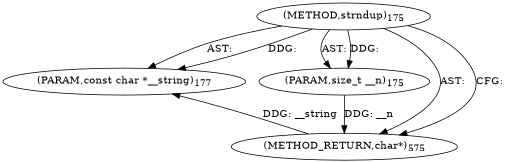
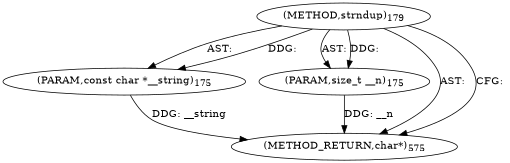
node "(METHOD,strndup)": text "175" -> "179"
node "(PARAM,const char *__string)": text "177" -> "175"
edge "(METHOD_RETURN,char*)" -> "(PARAM,const char *__string)": reversed
